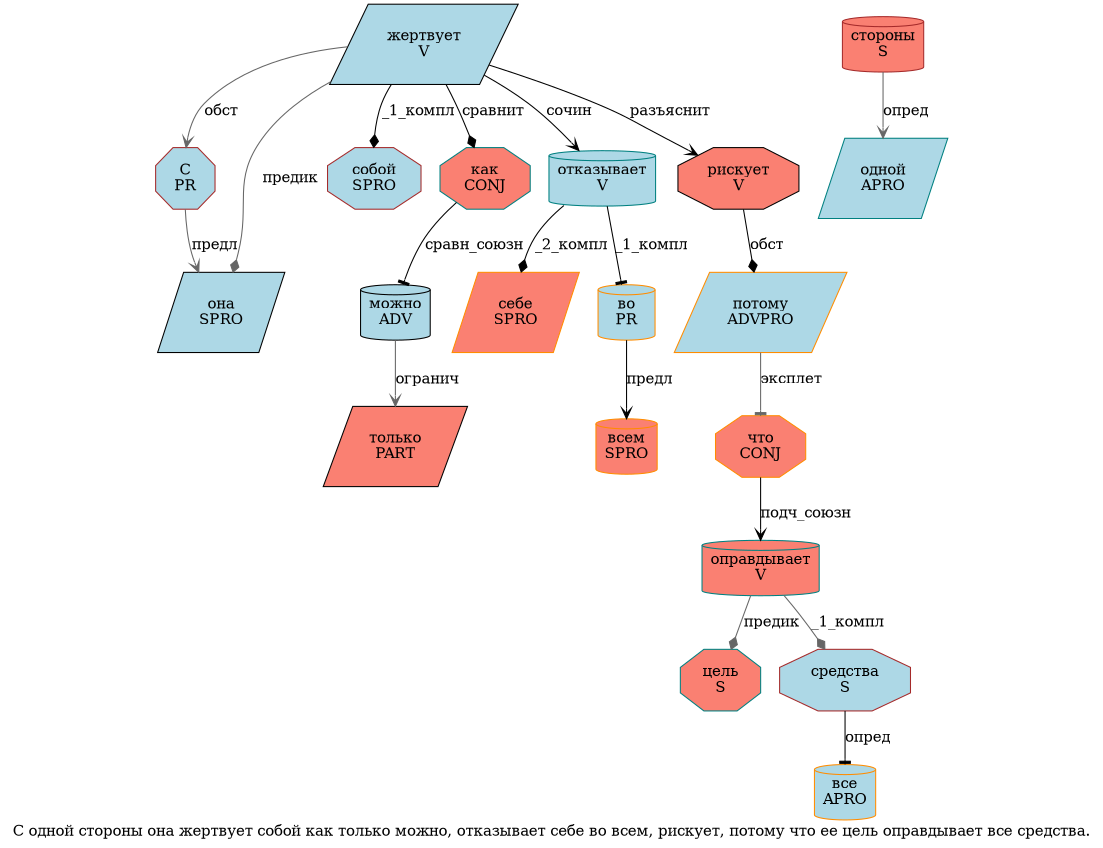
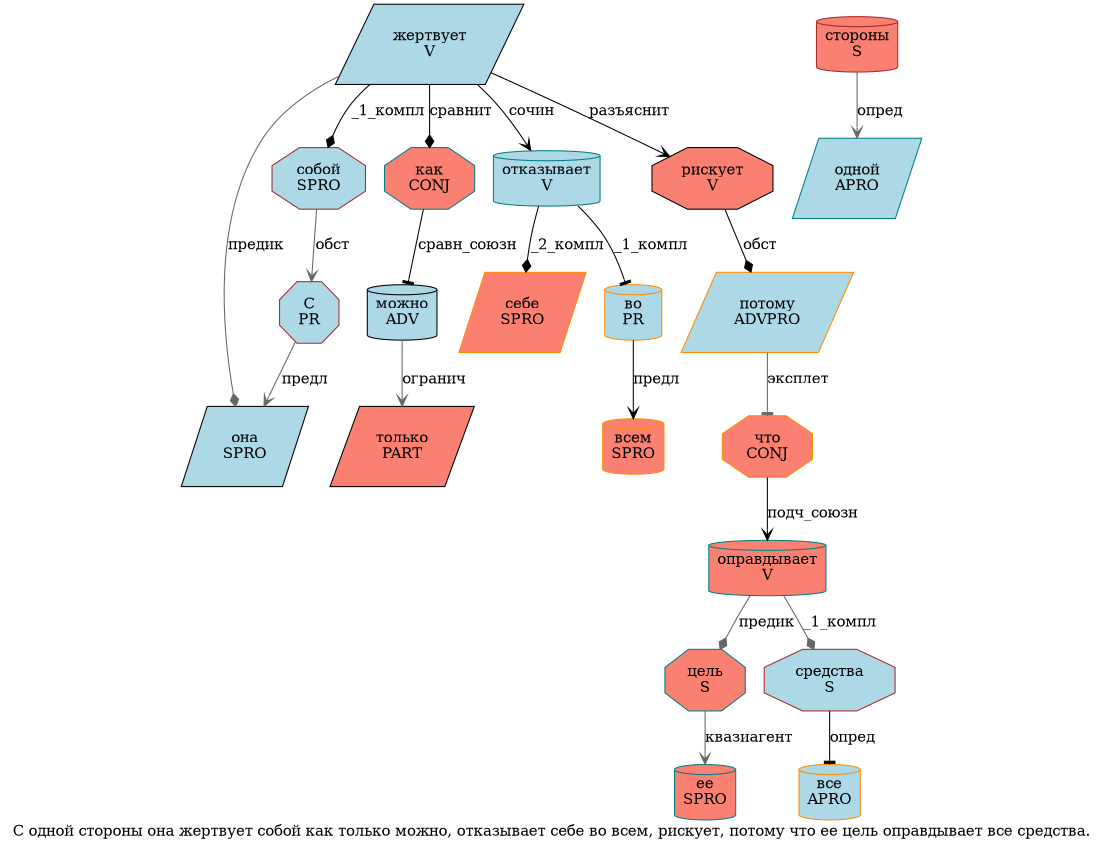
edge "жертвует V" -> "С PR": now "собой SPRO" -> "С PR"
node "ее SPRO": added
